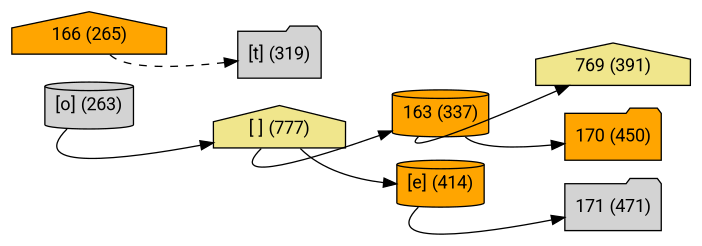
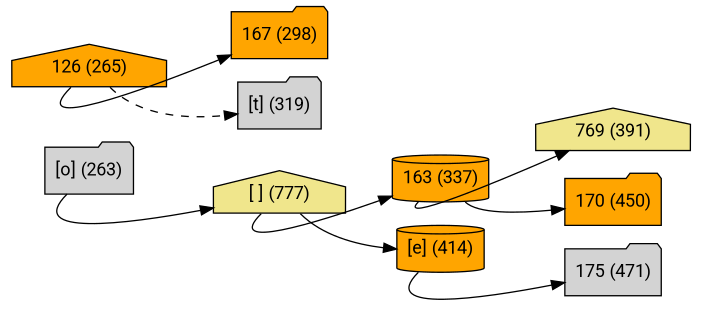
node "166 (265)": label "166 (265)" -> "126 (265)"
node "167 (298)": added
node "[o] (263)": shape cylinder -> folder
node "171 (471)": label "171 (471)" -> "175 (471)"
